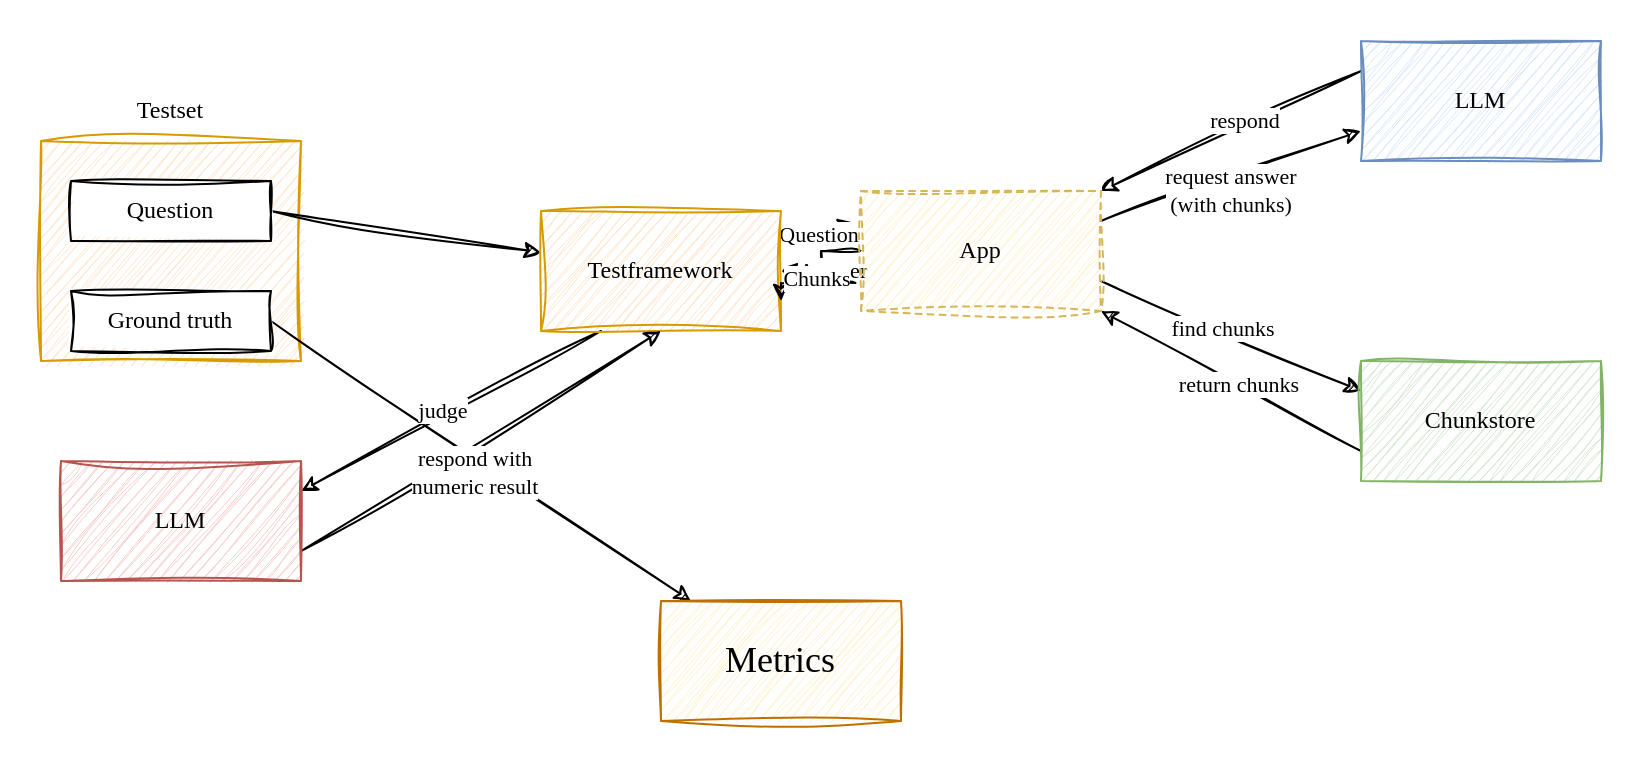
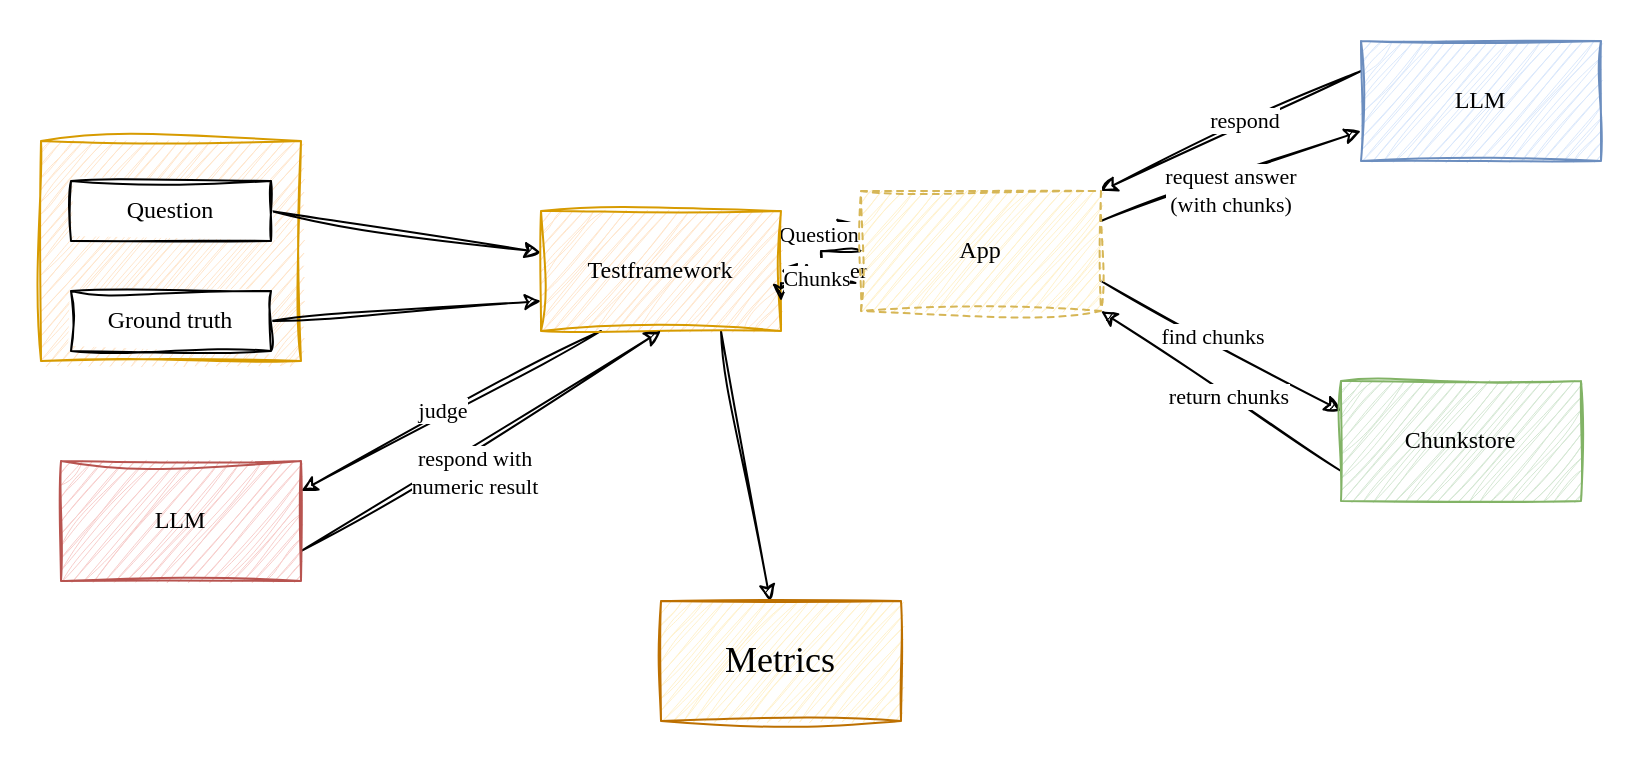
node "Testset": removed
edge "Ground truth" -> "Metrics": now "Ground truth" -> "Testframework"
node "Chunkstore": moved (1481, 421) -> (1461, 441)
edge "Testframework" -> "Metrics": added
